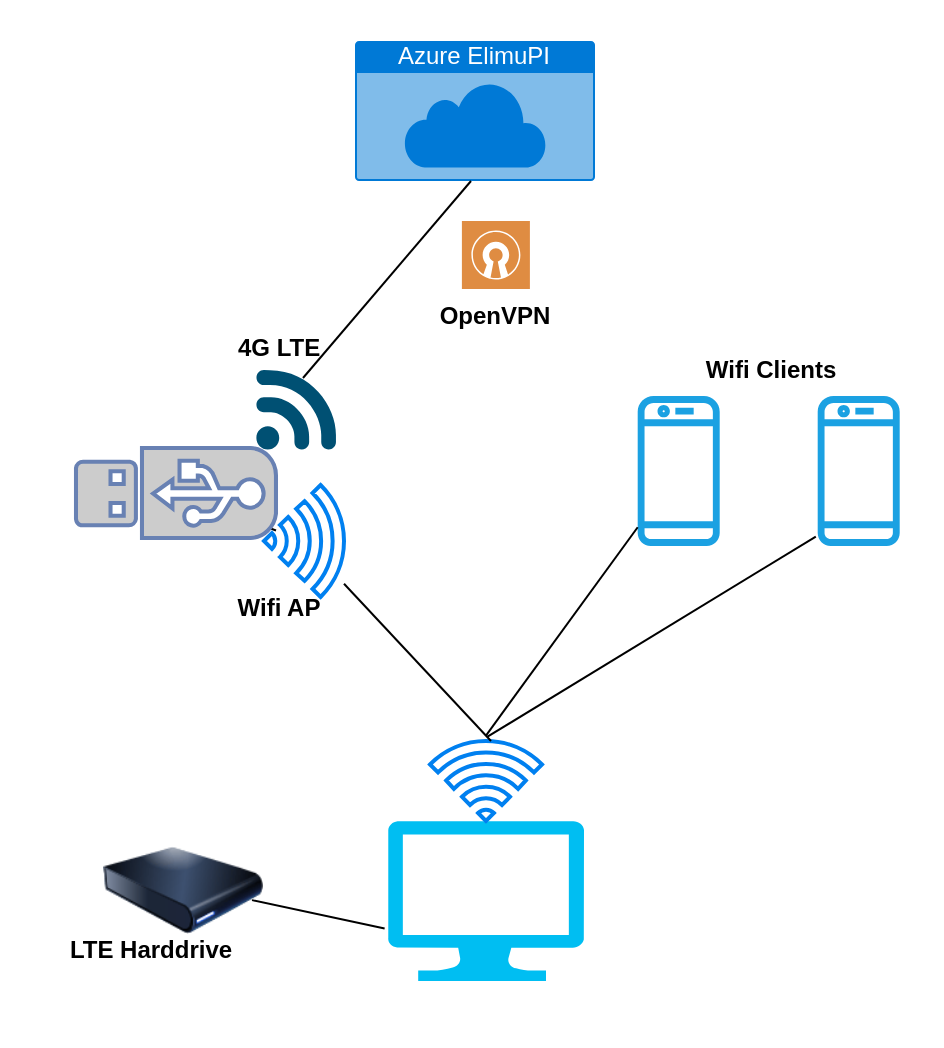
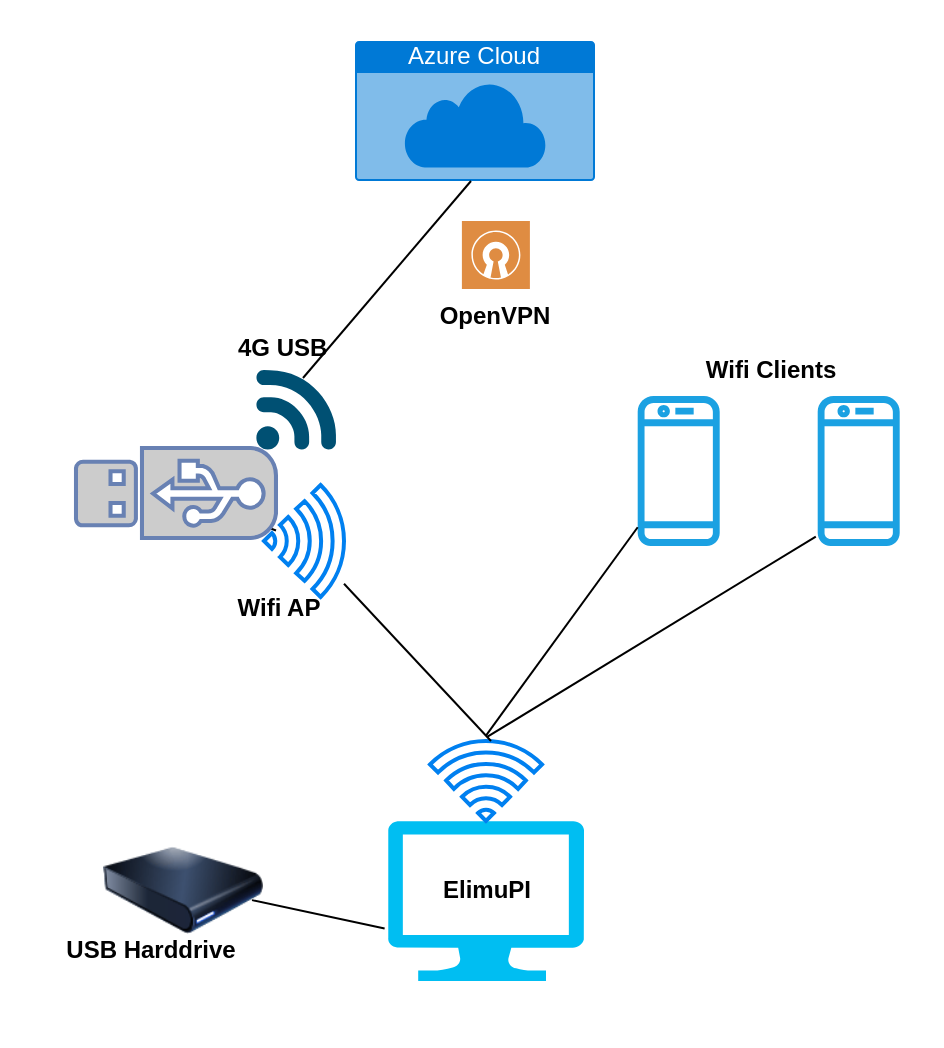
node "Azure ElimuPI": label "Azure ElimuPI" -> "Azure Cloud"
node "4G LTE": label "4G LTE" -> "4G USB"
node "ElimuPI": added
node "LTE Harddrive": label "LTE Harddrive" -> "USB Harddrive"
